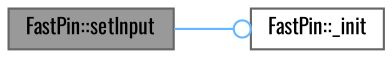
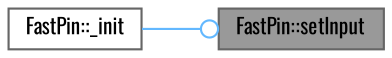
edge "FastPin::setInput" -> "FastPin::_init": reversed
